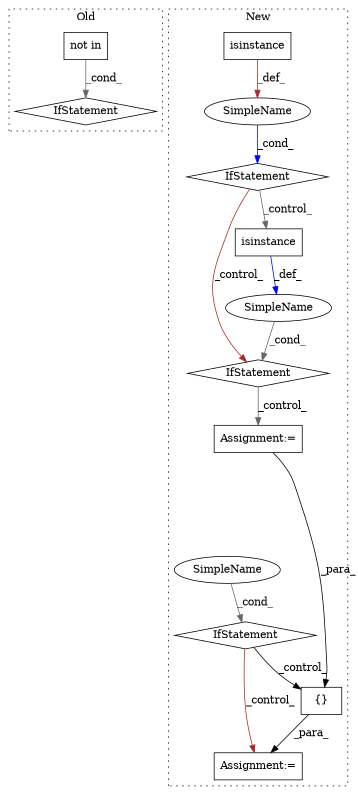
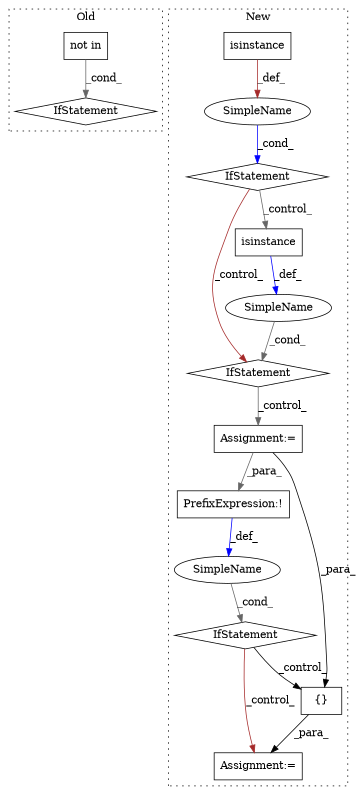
node "PrefixExpression:!": added
